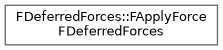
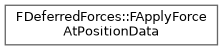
node "FDeferredForces::FApplyForce FDeferredForces": label "FDeferredForces::FApplyForce FDeferredForces" -> "FDeferredForces::FApplyForce AtPositionData"
